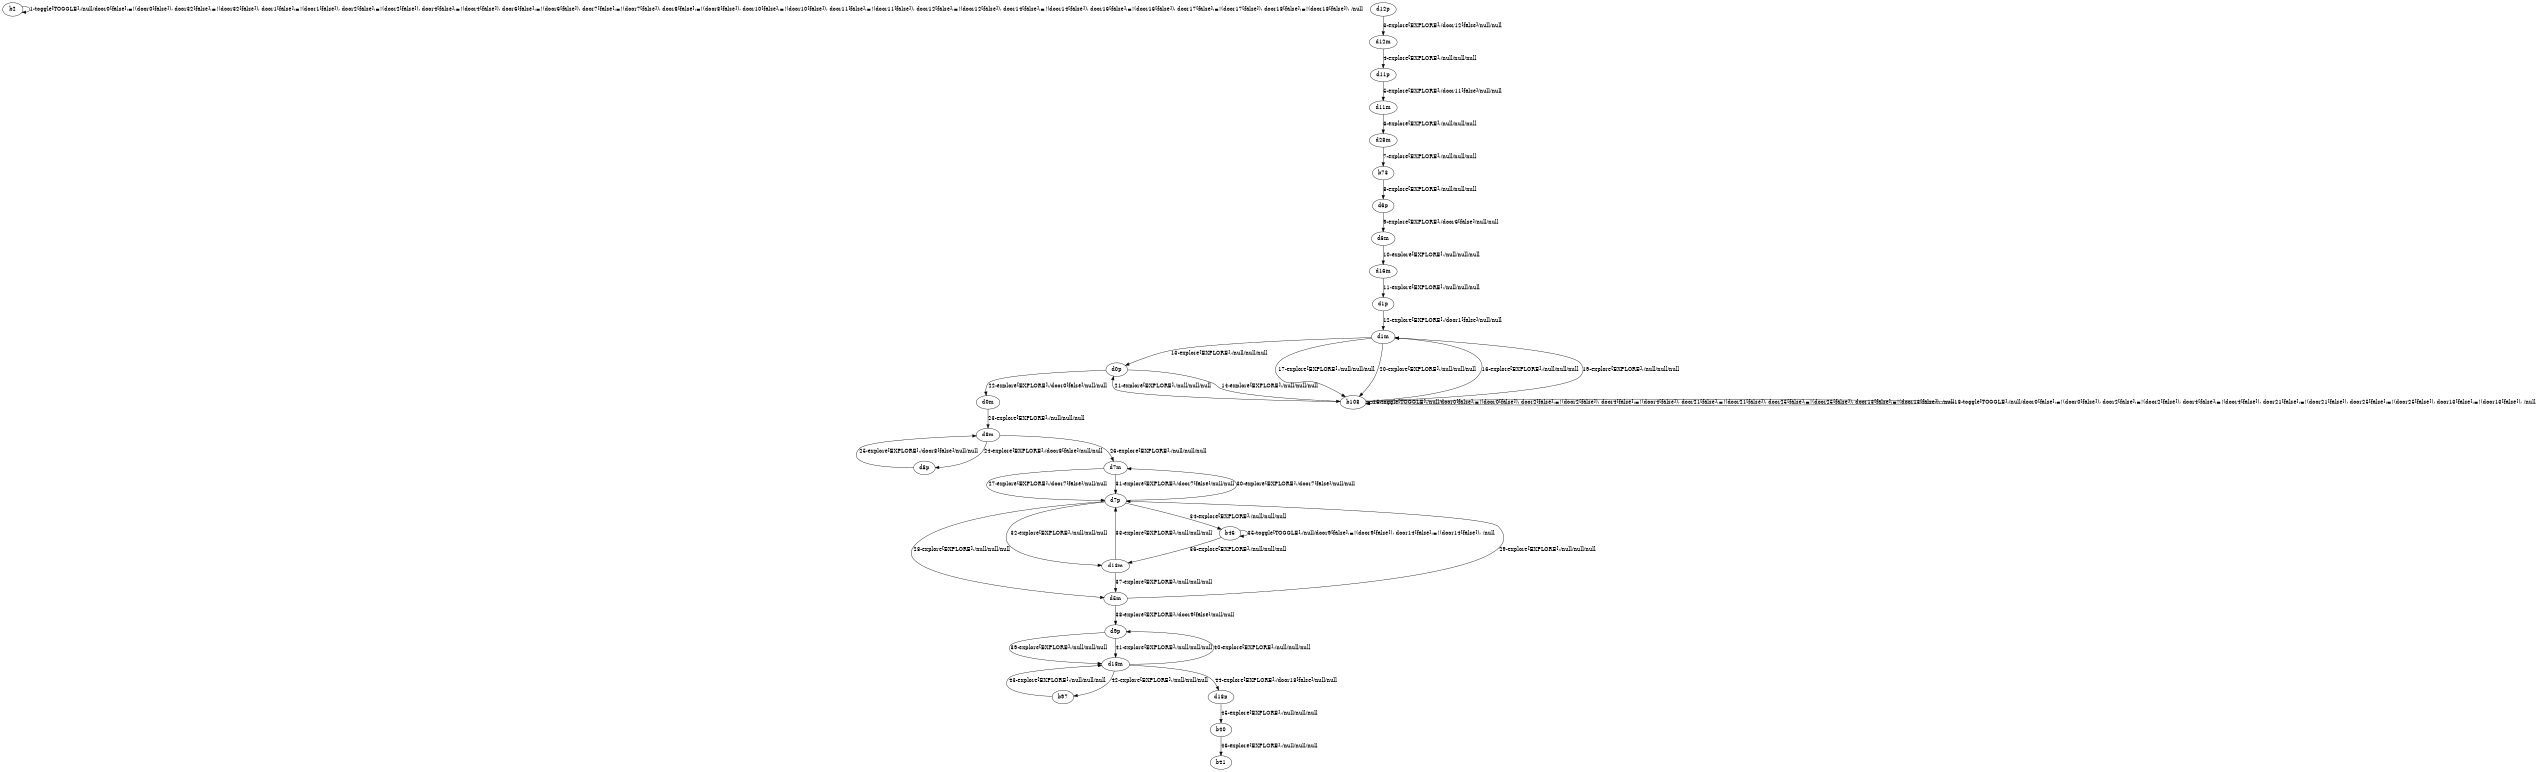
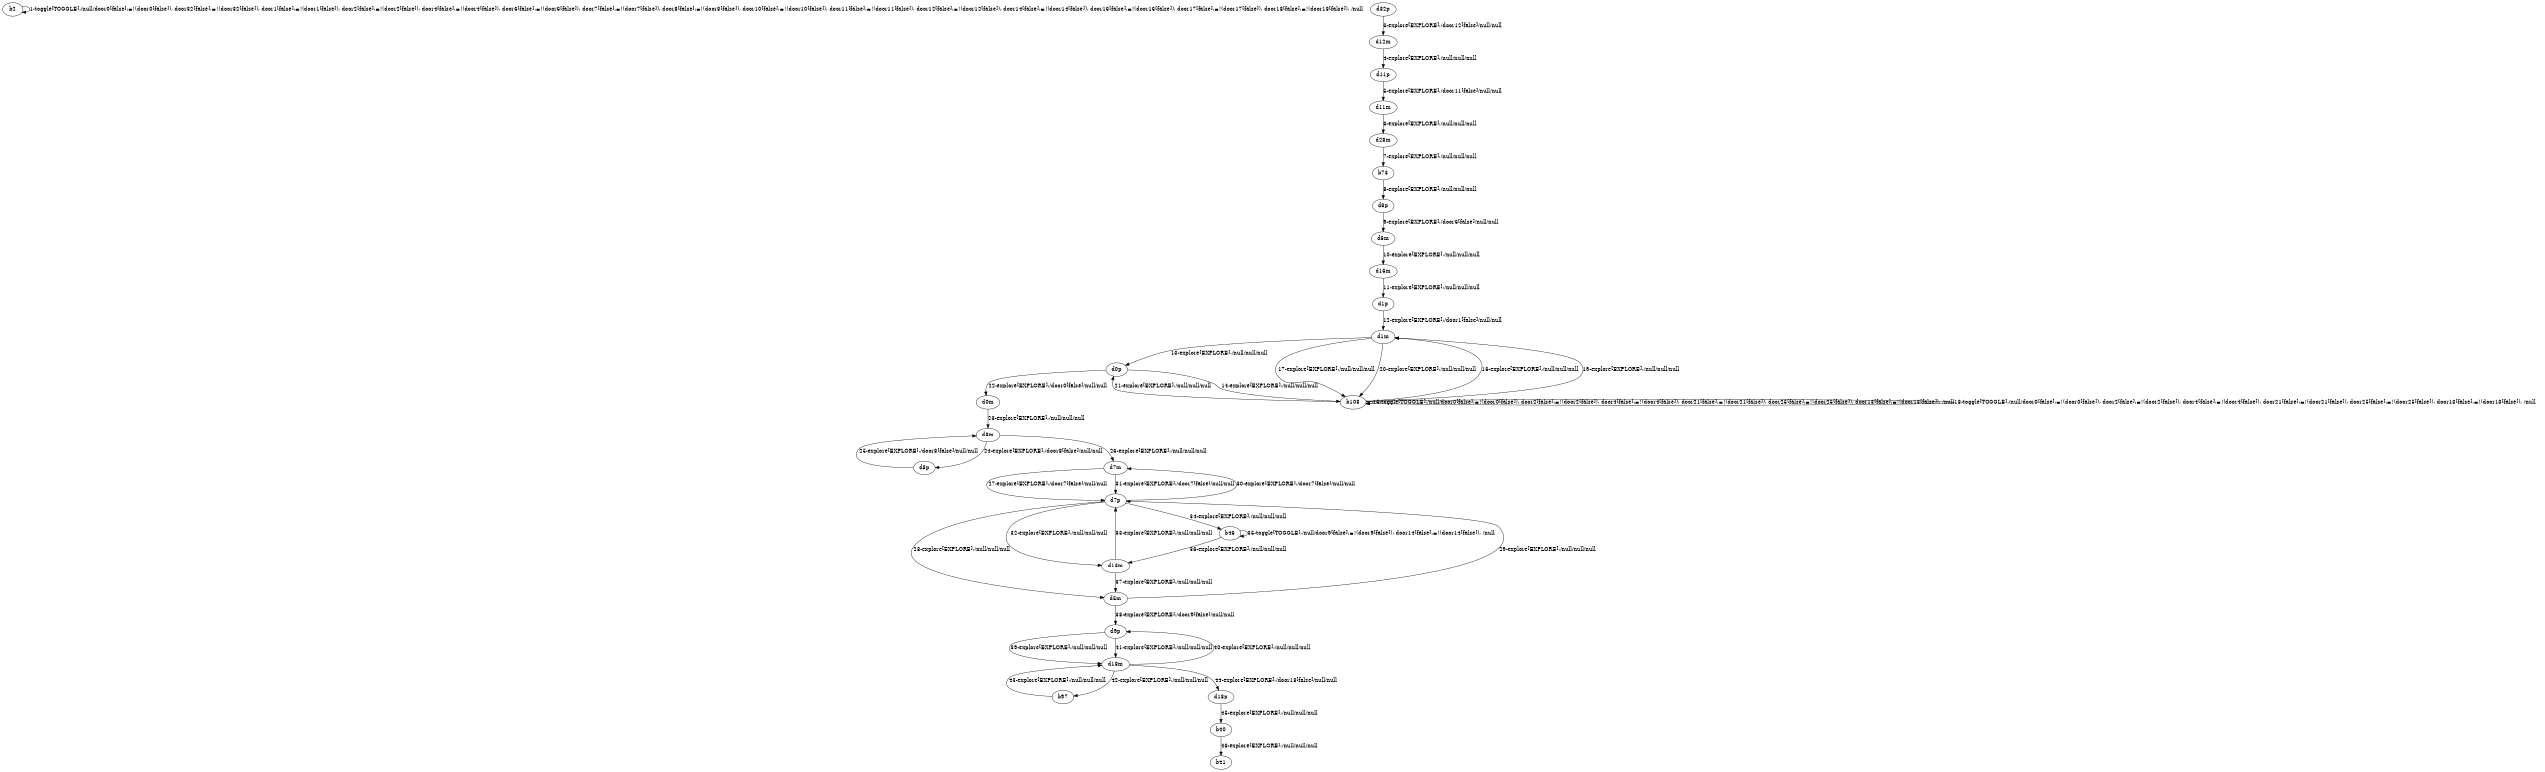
node "d12p": label "d12p" -> "d32p"
